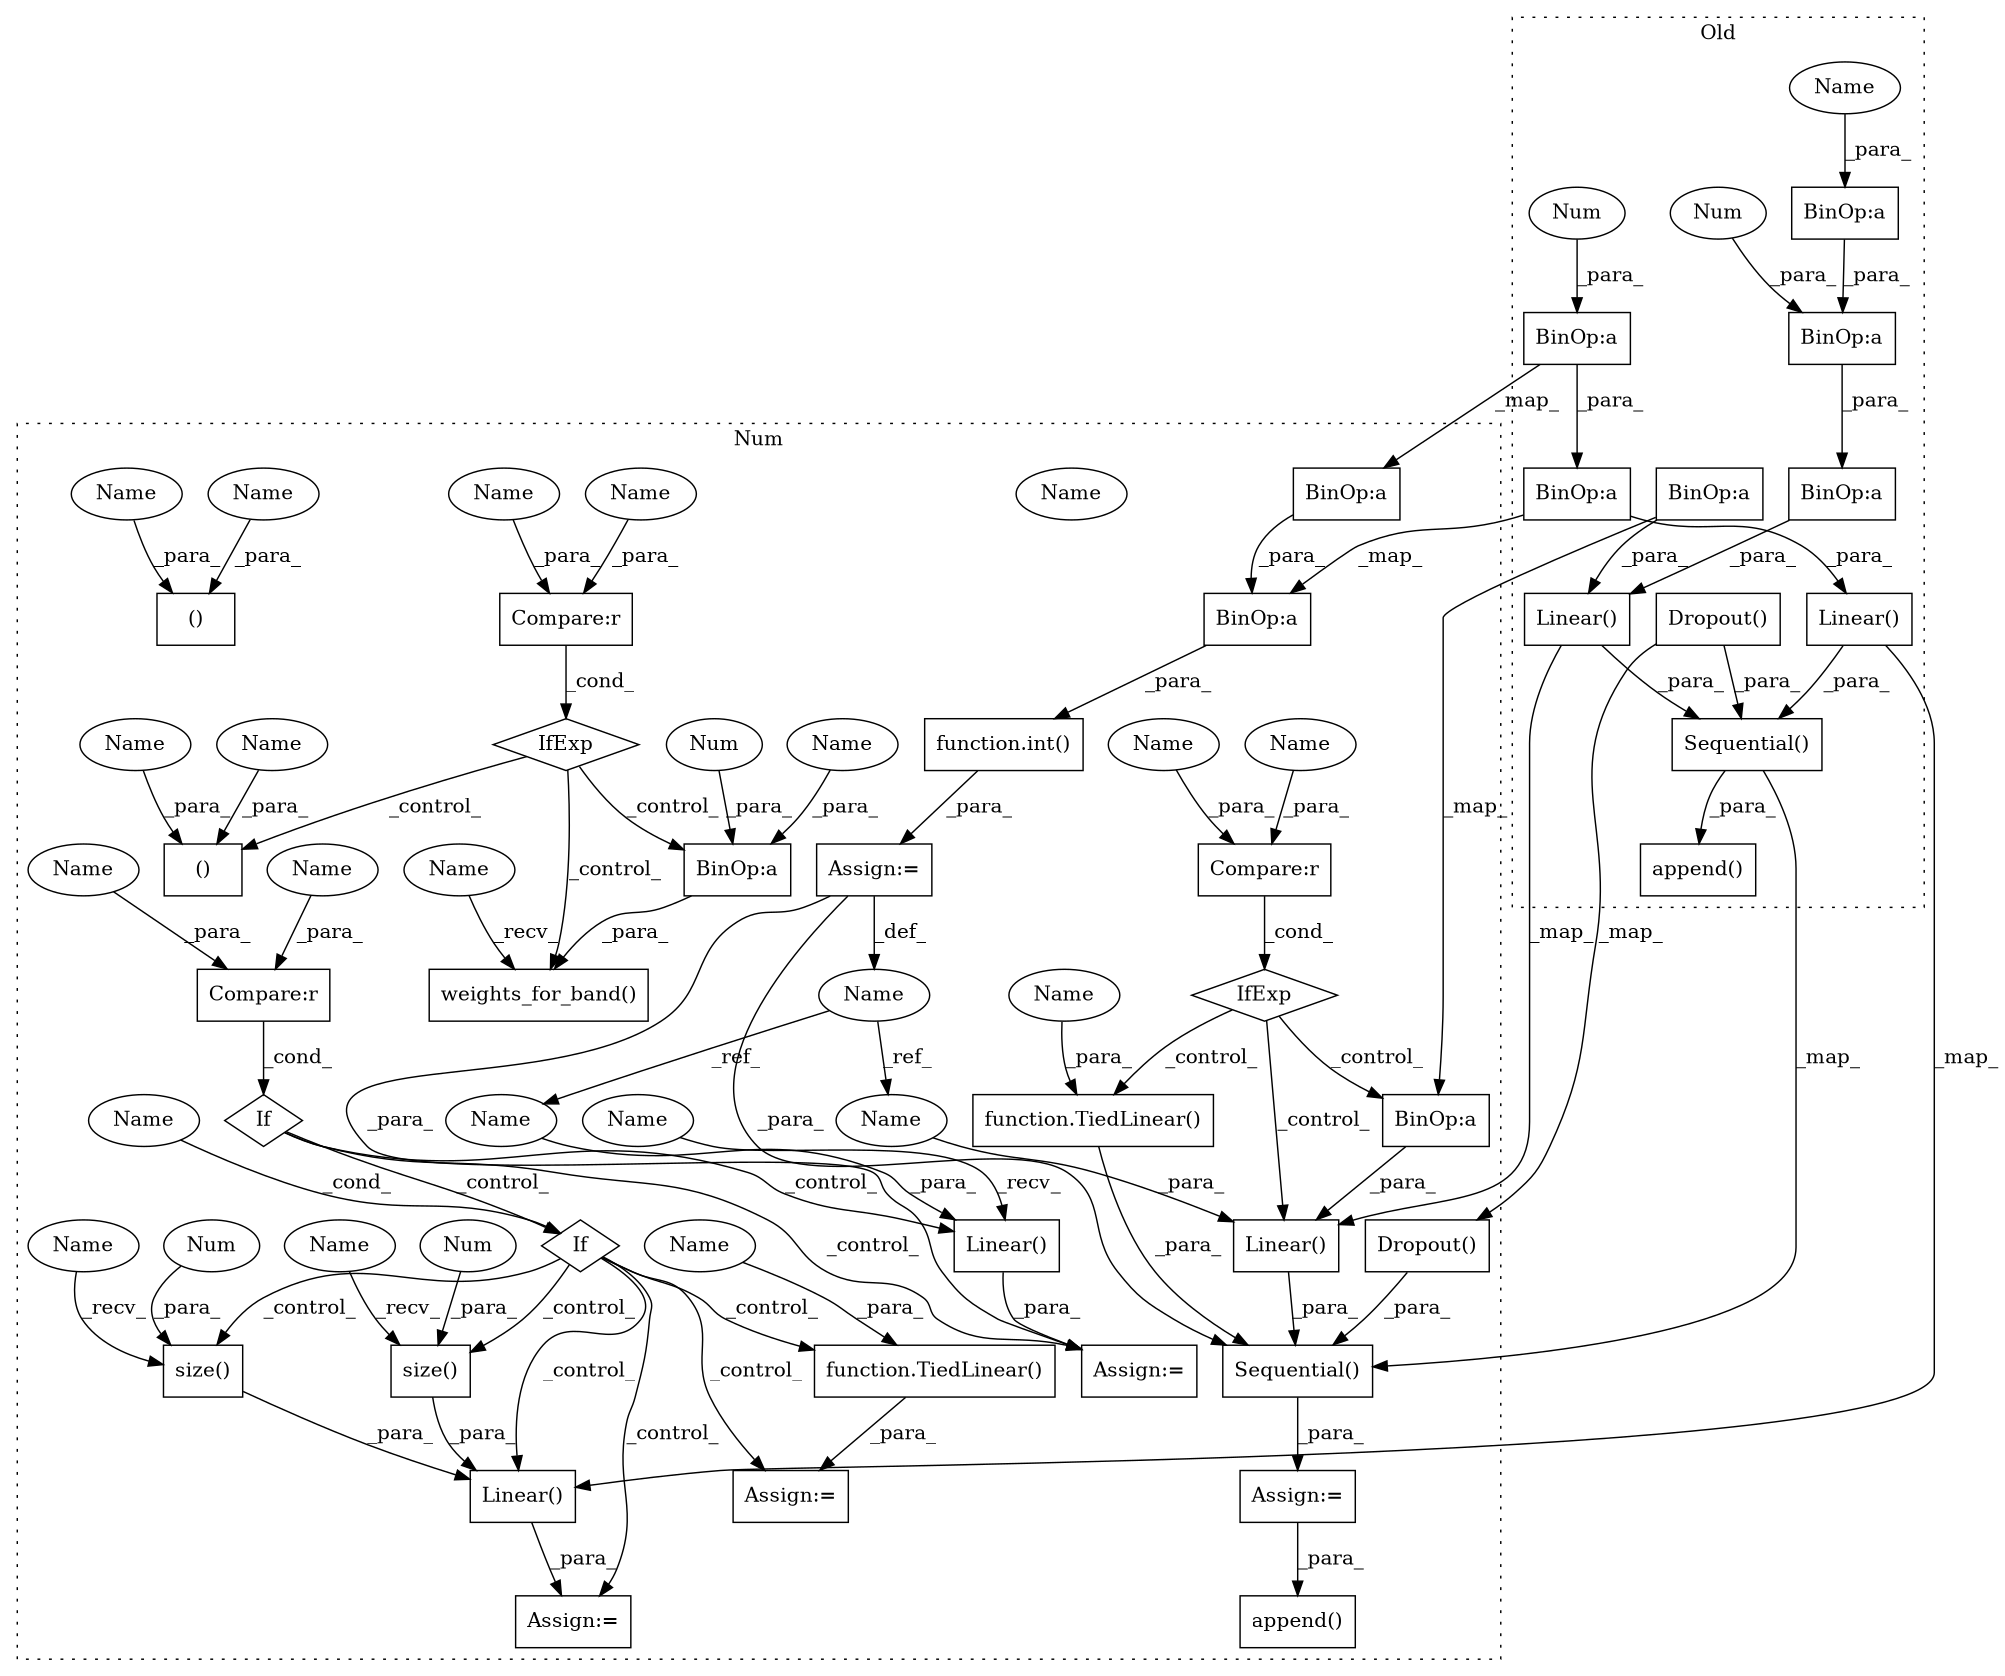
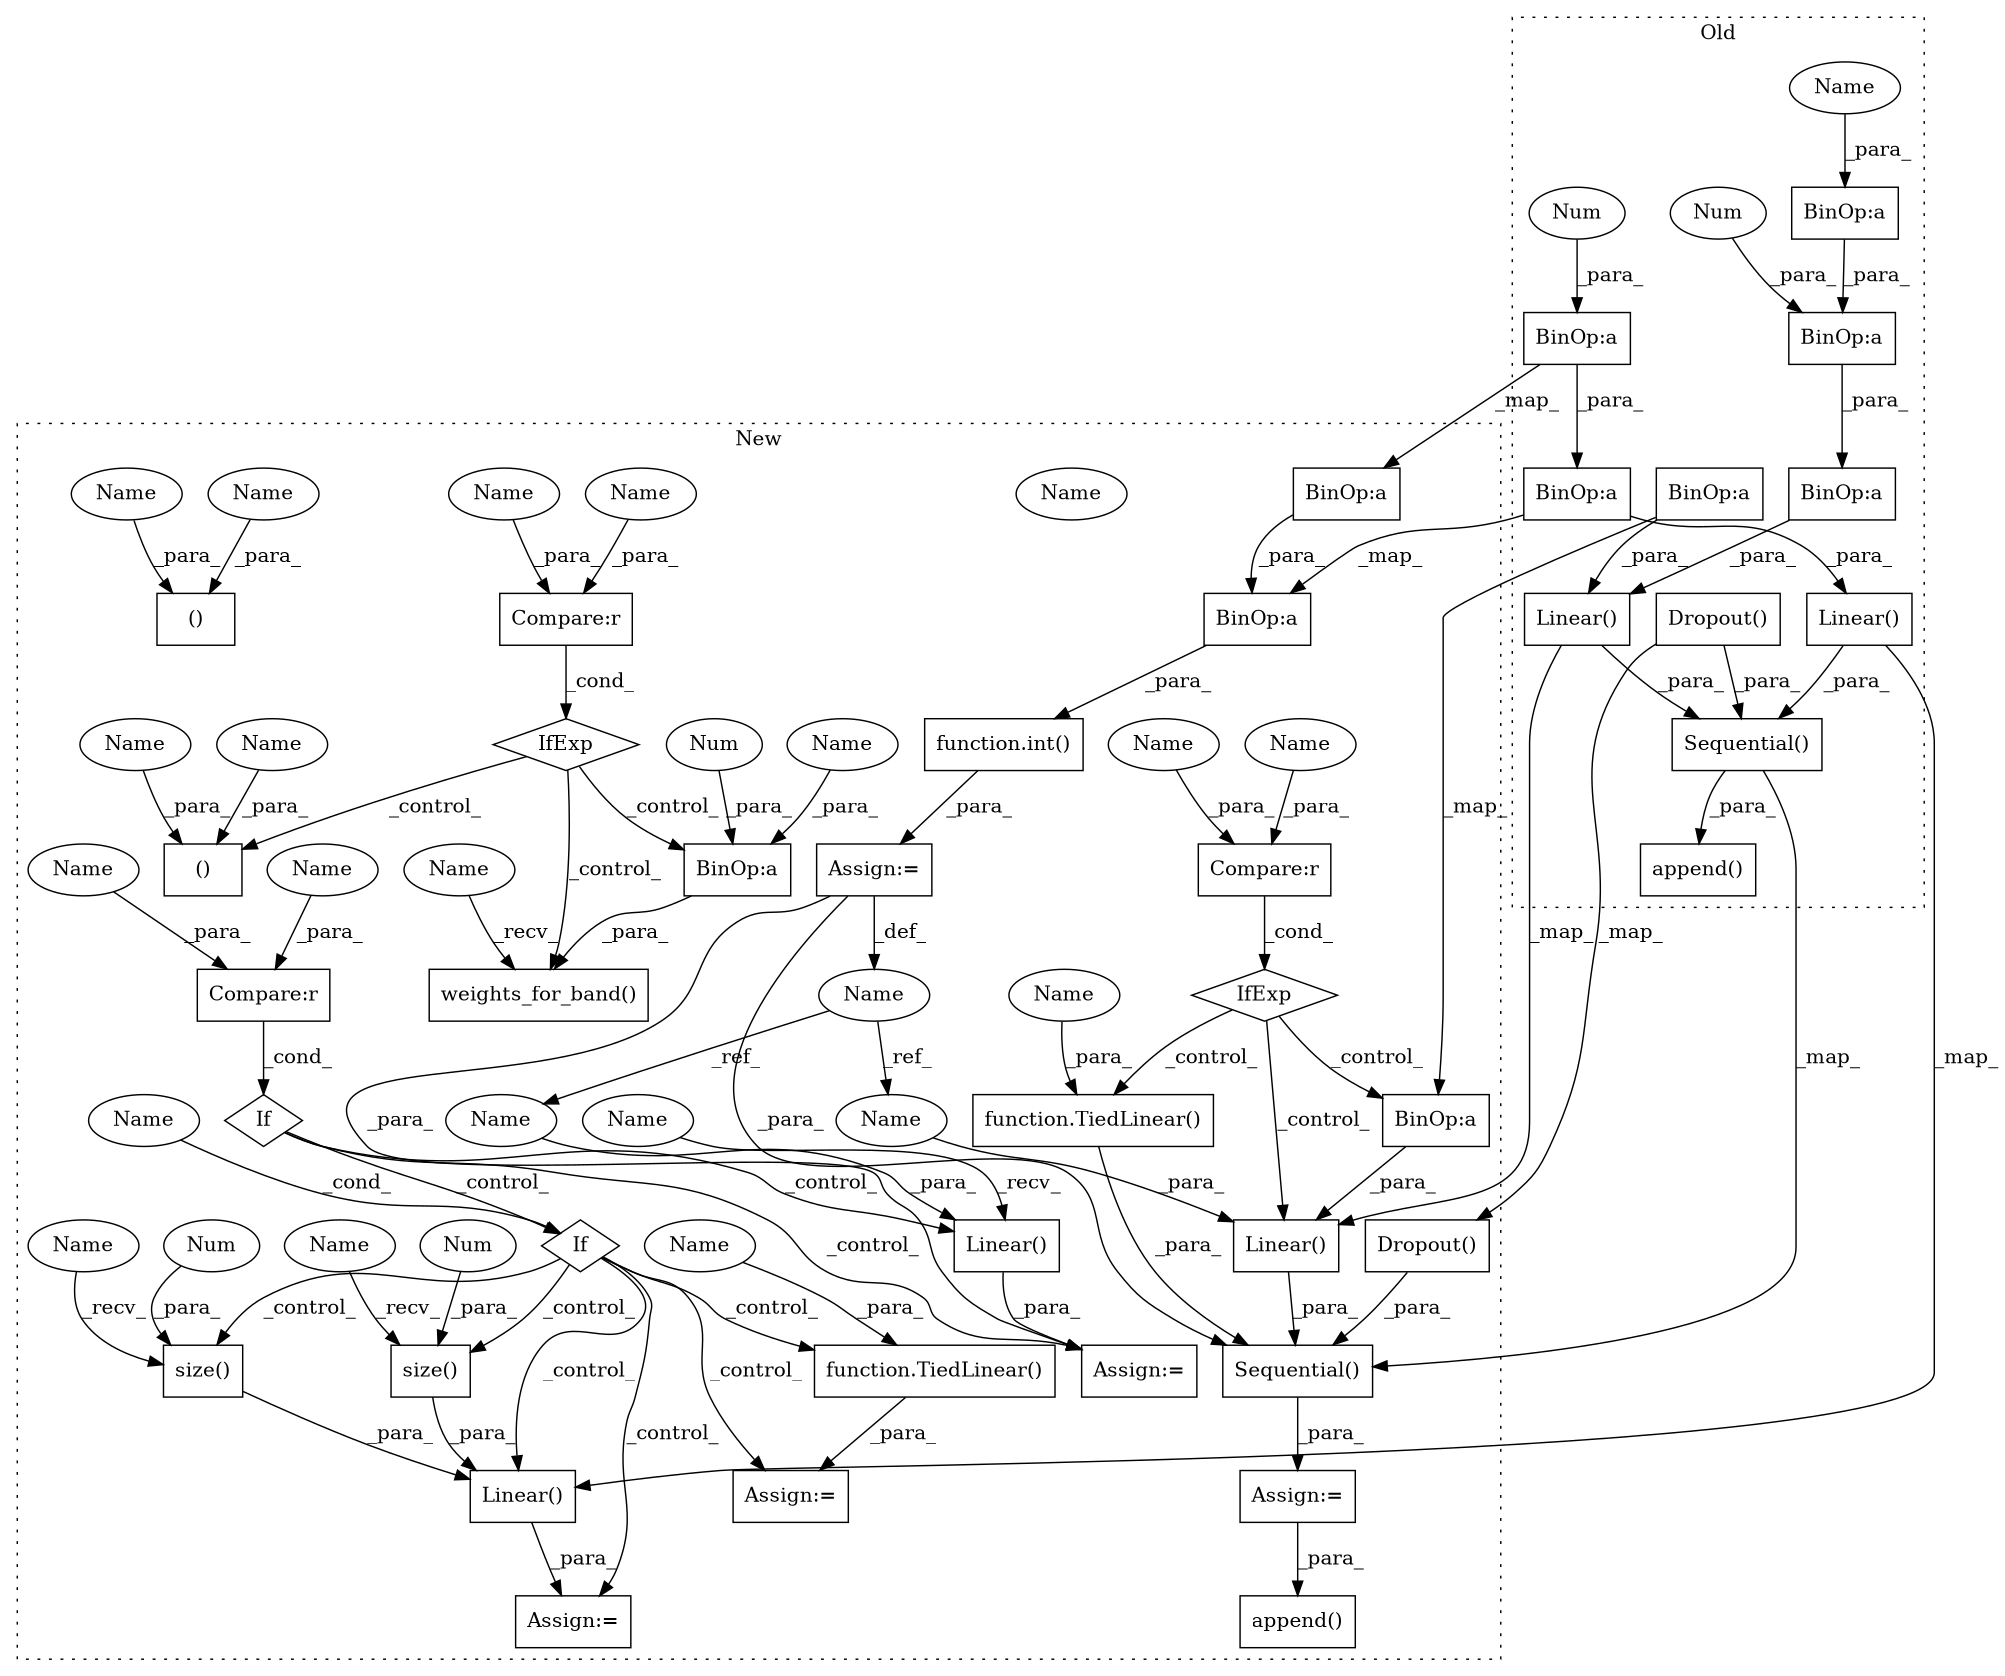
cluster "Num": label "Num" -> "New"
